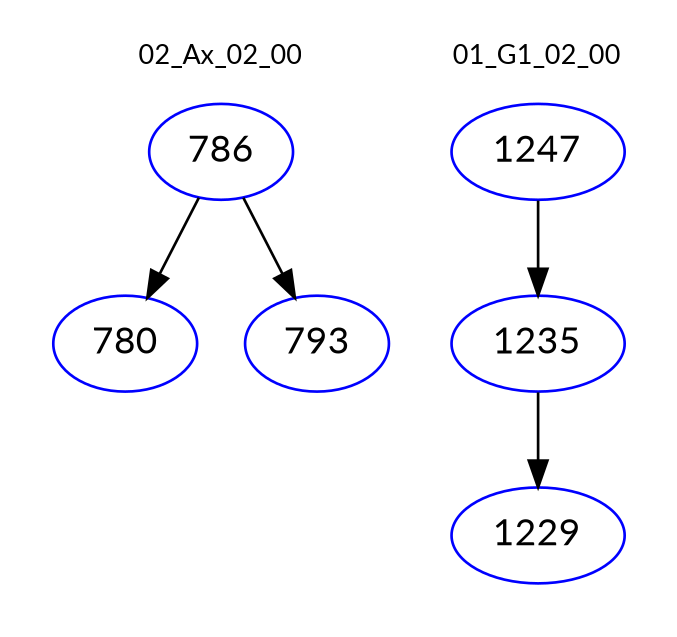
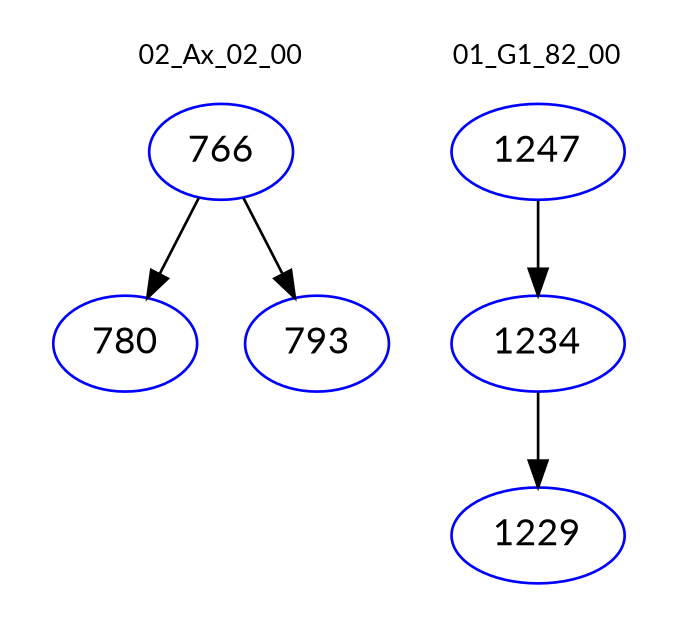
cluster "01_G1_02_00": label "01_G1_02_00" -> "01_G1_82_00"
node "786": label "786" -> "766"
node "1235": label "1235" -> "1234"
